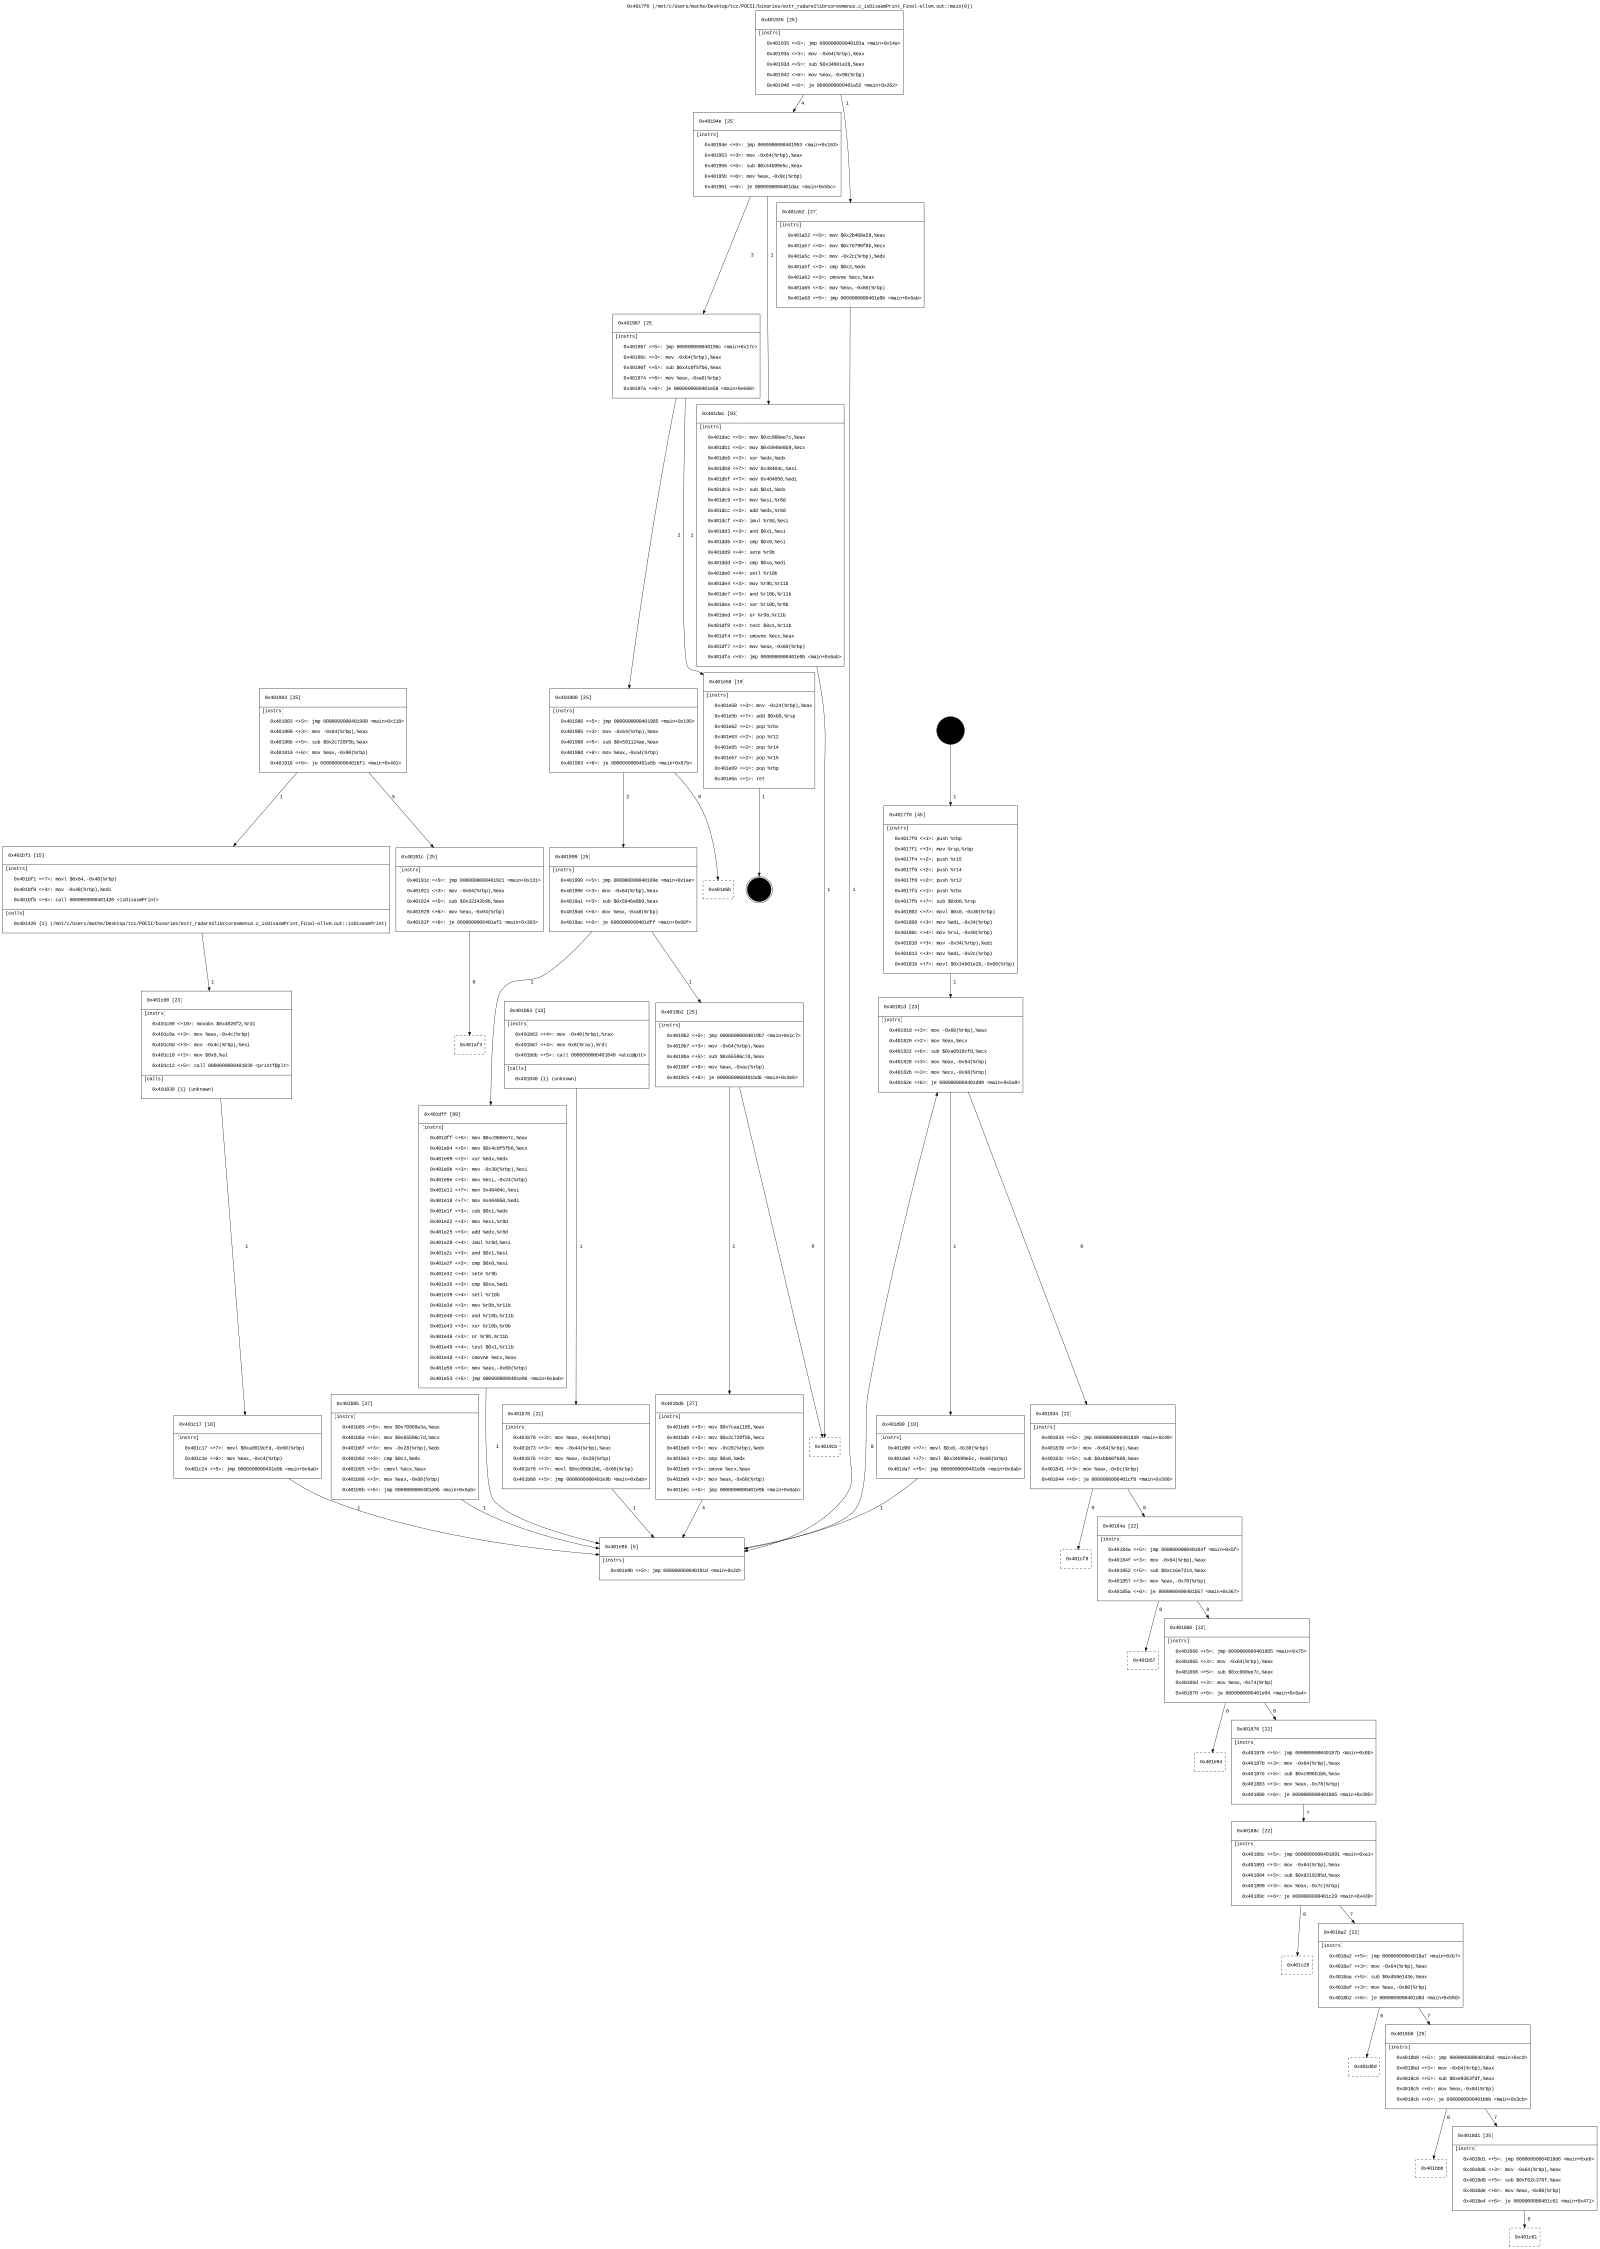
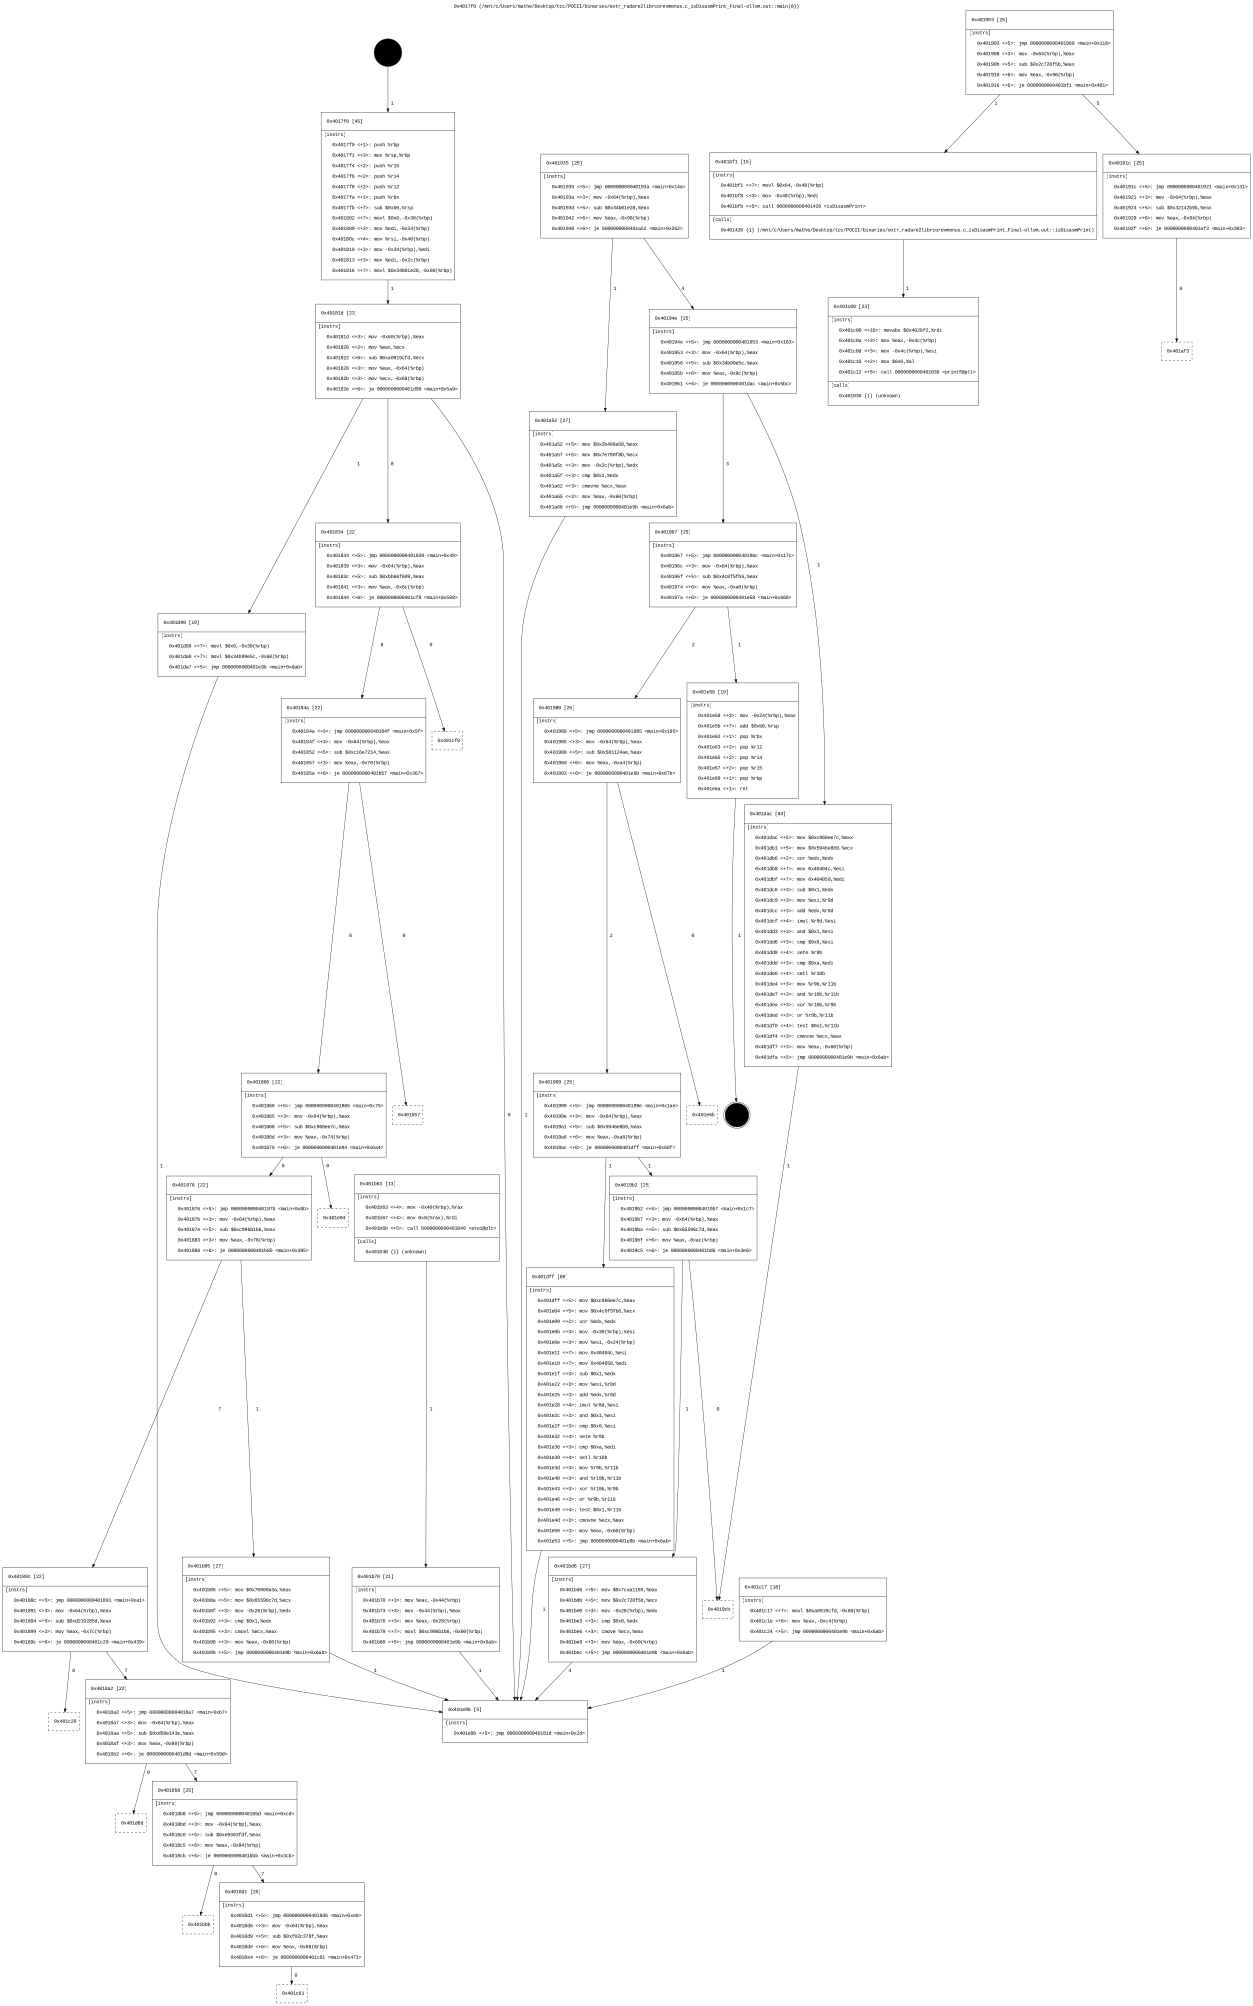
edge "0x401c00 [23]" -> "0x401c17 [18]": removed, label "1"
edge "0x401e9b [5]" -> "0x40181d [23]": reversed
edge "0x401876 [22]" -> "0x401b85 [27]": added, label "1"
